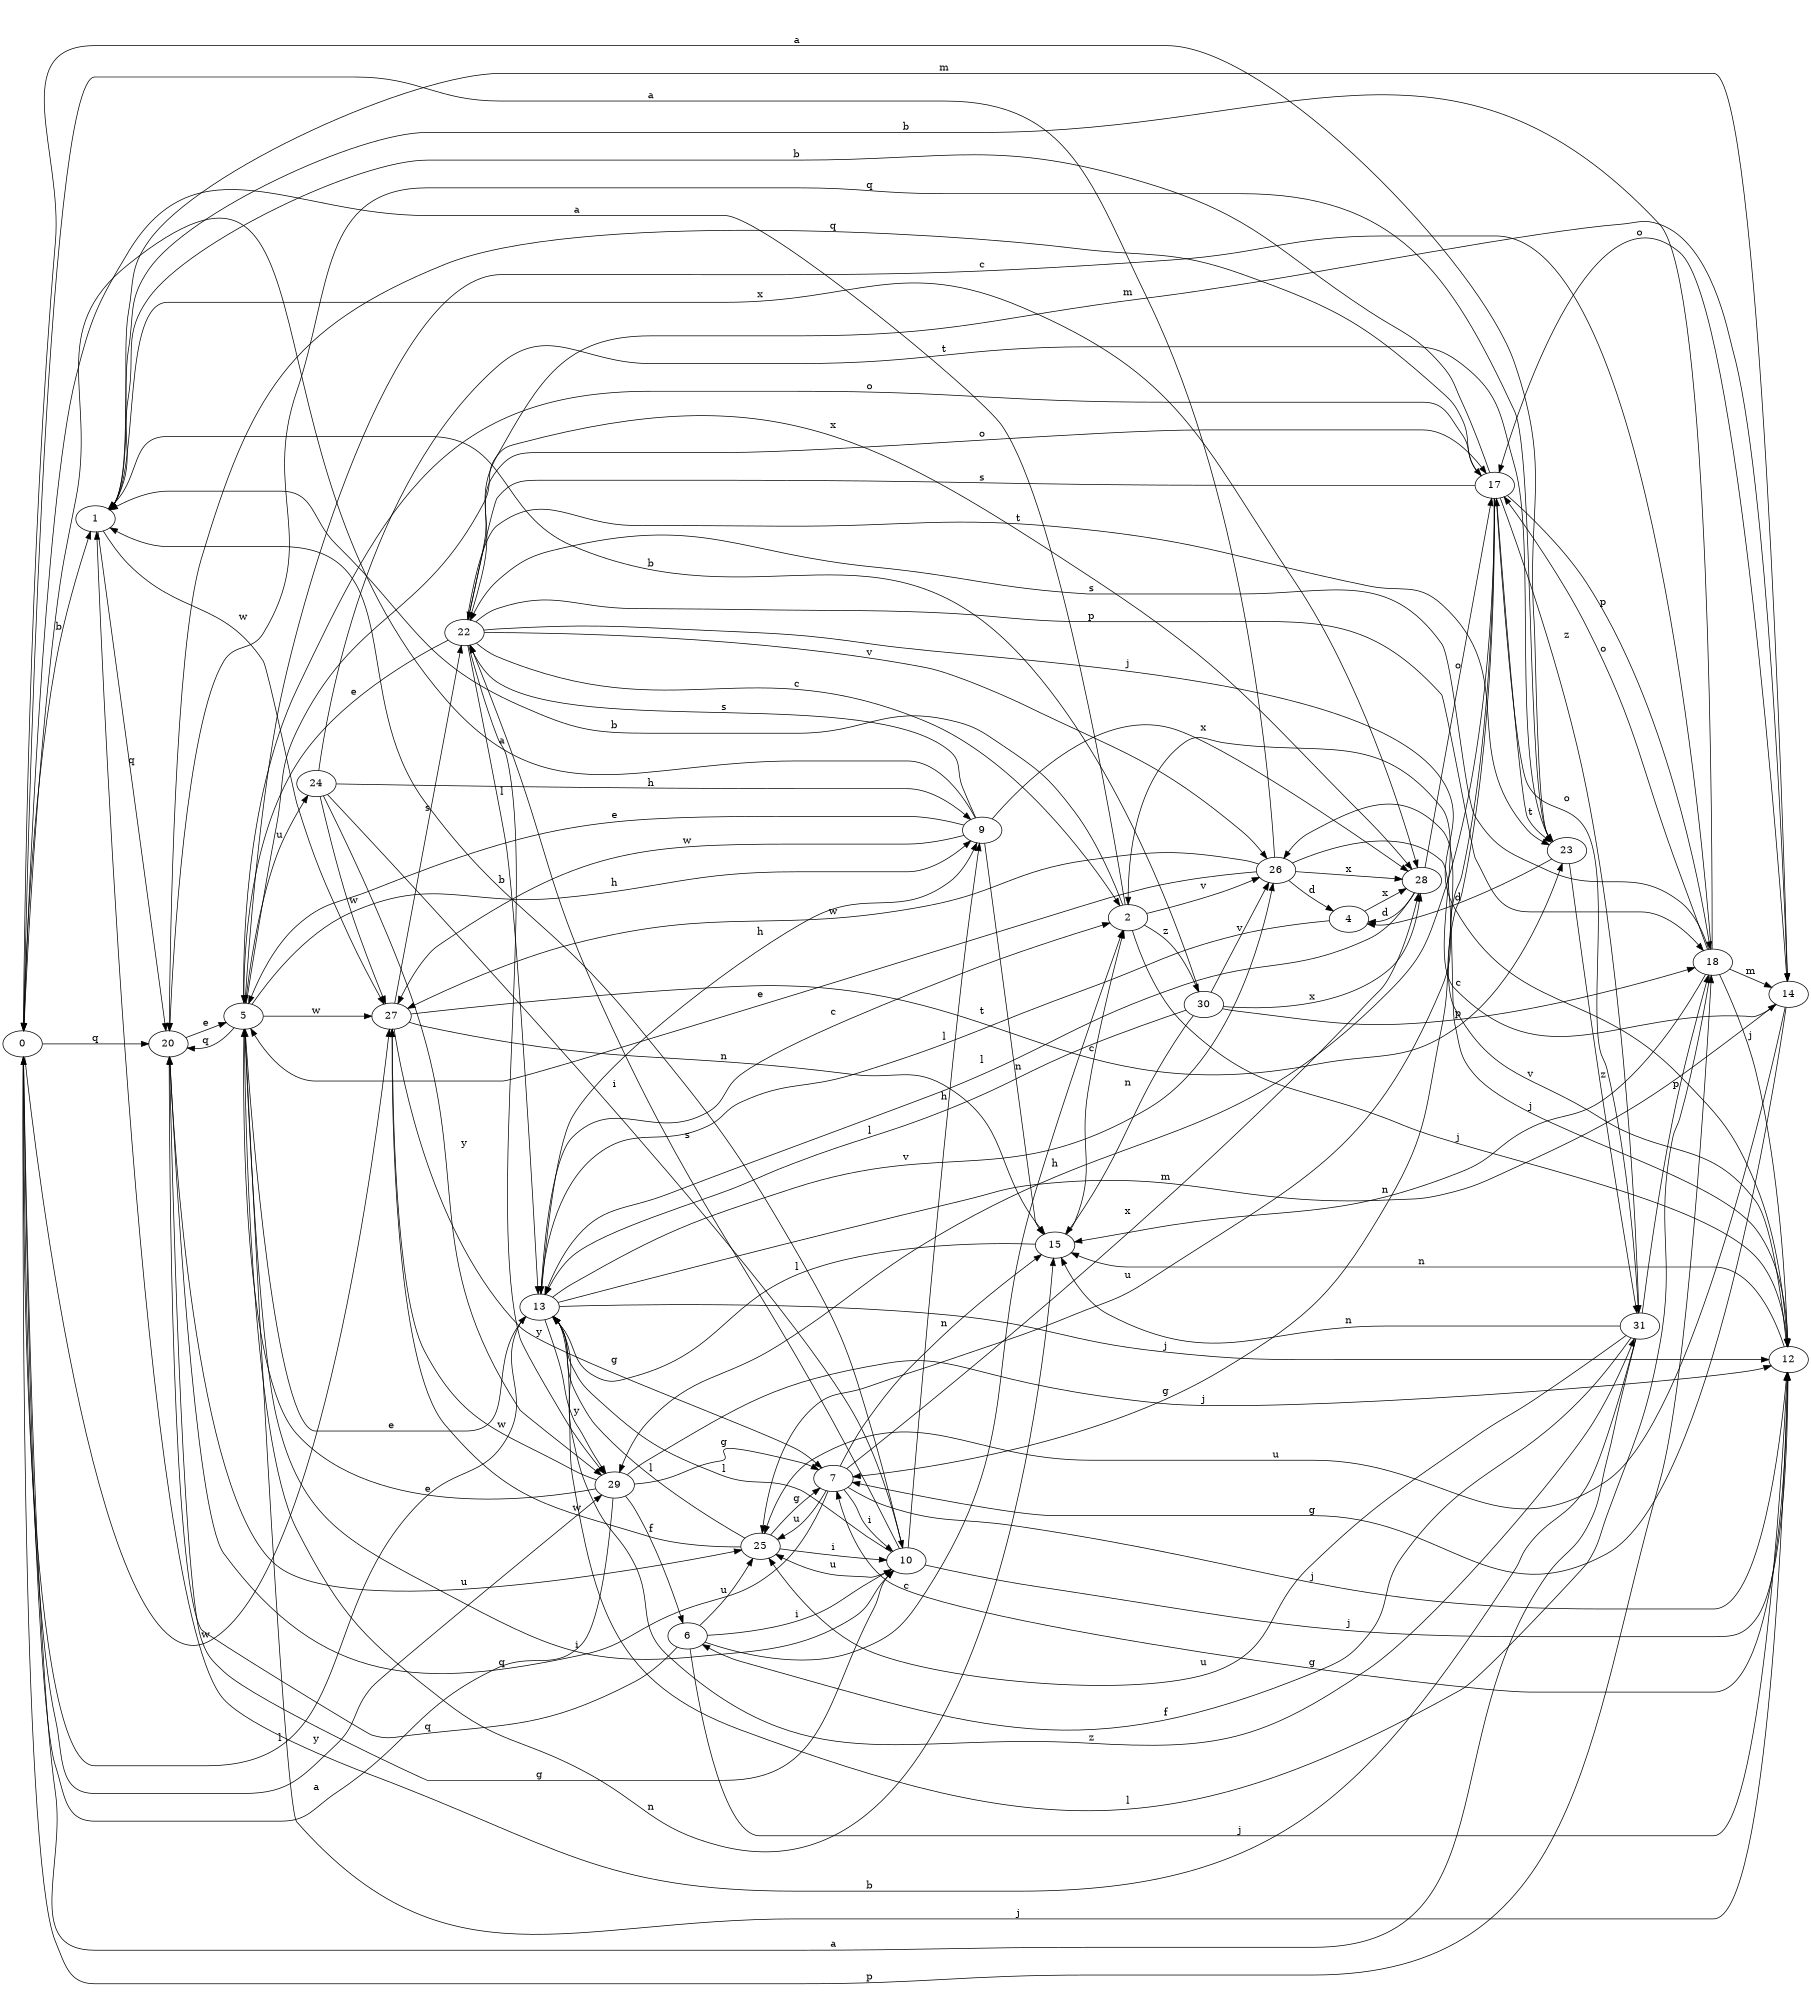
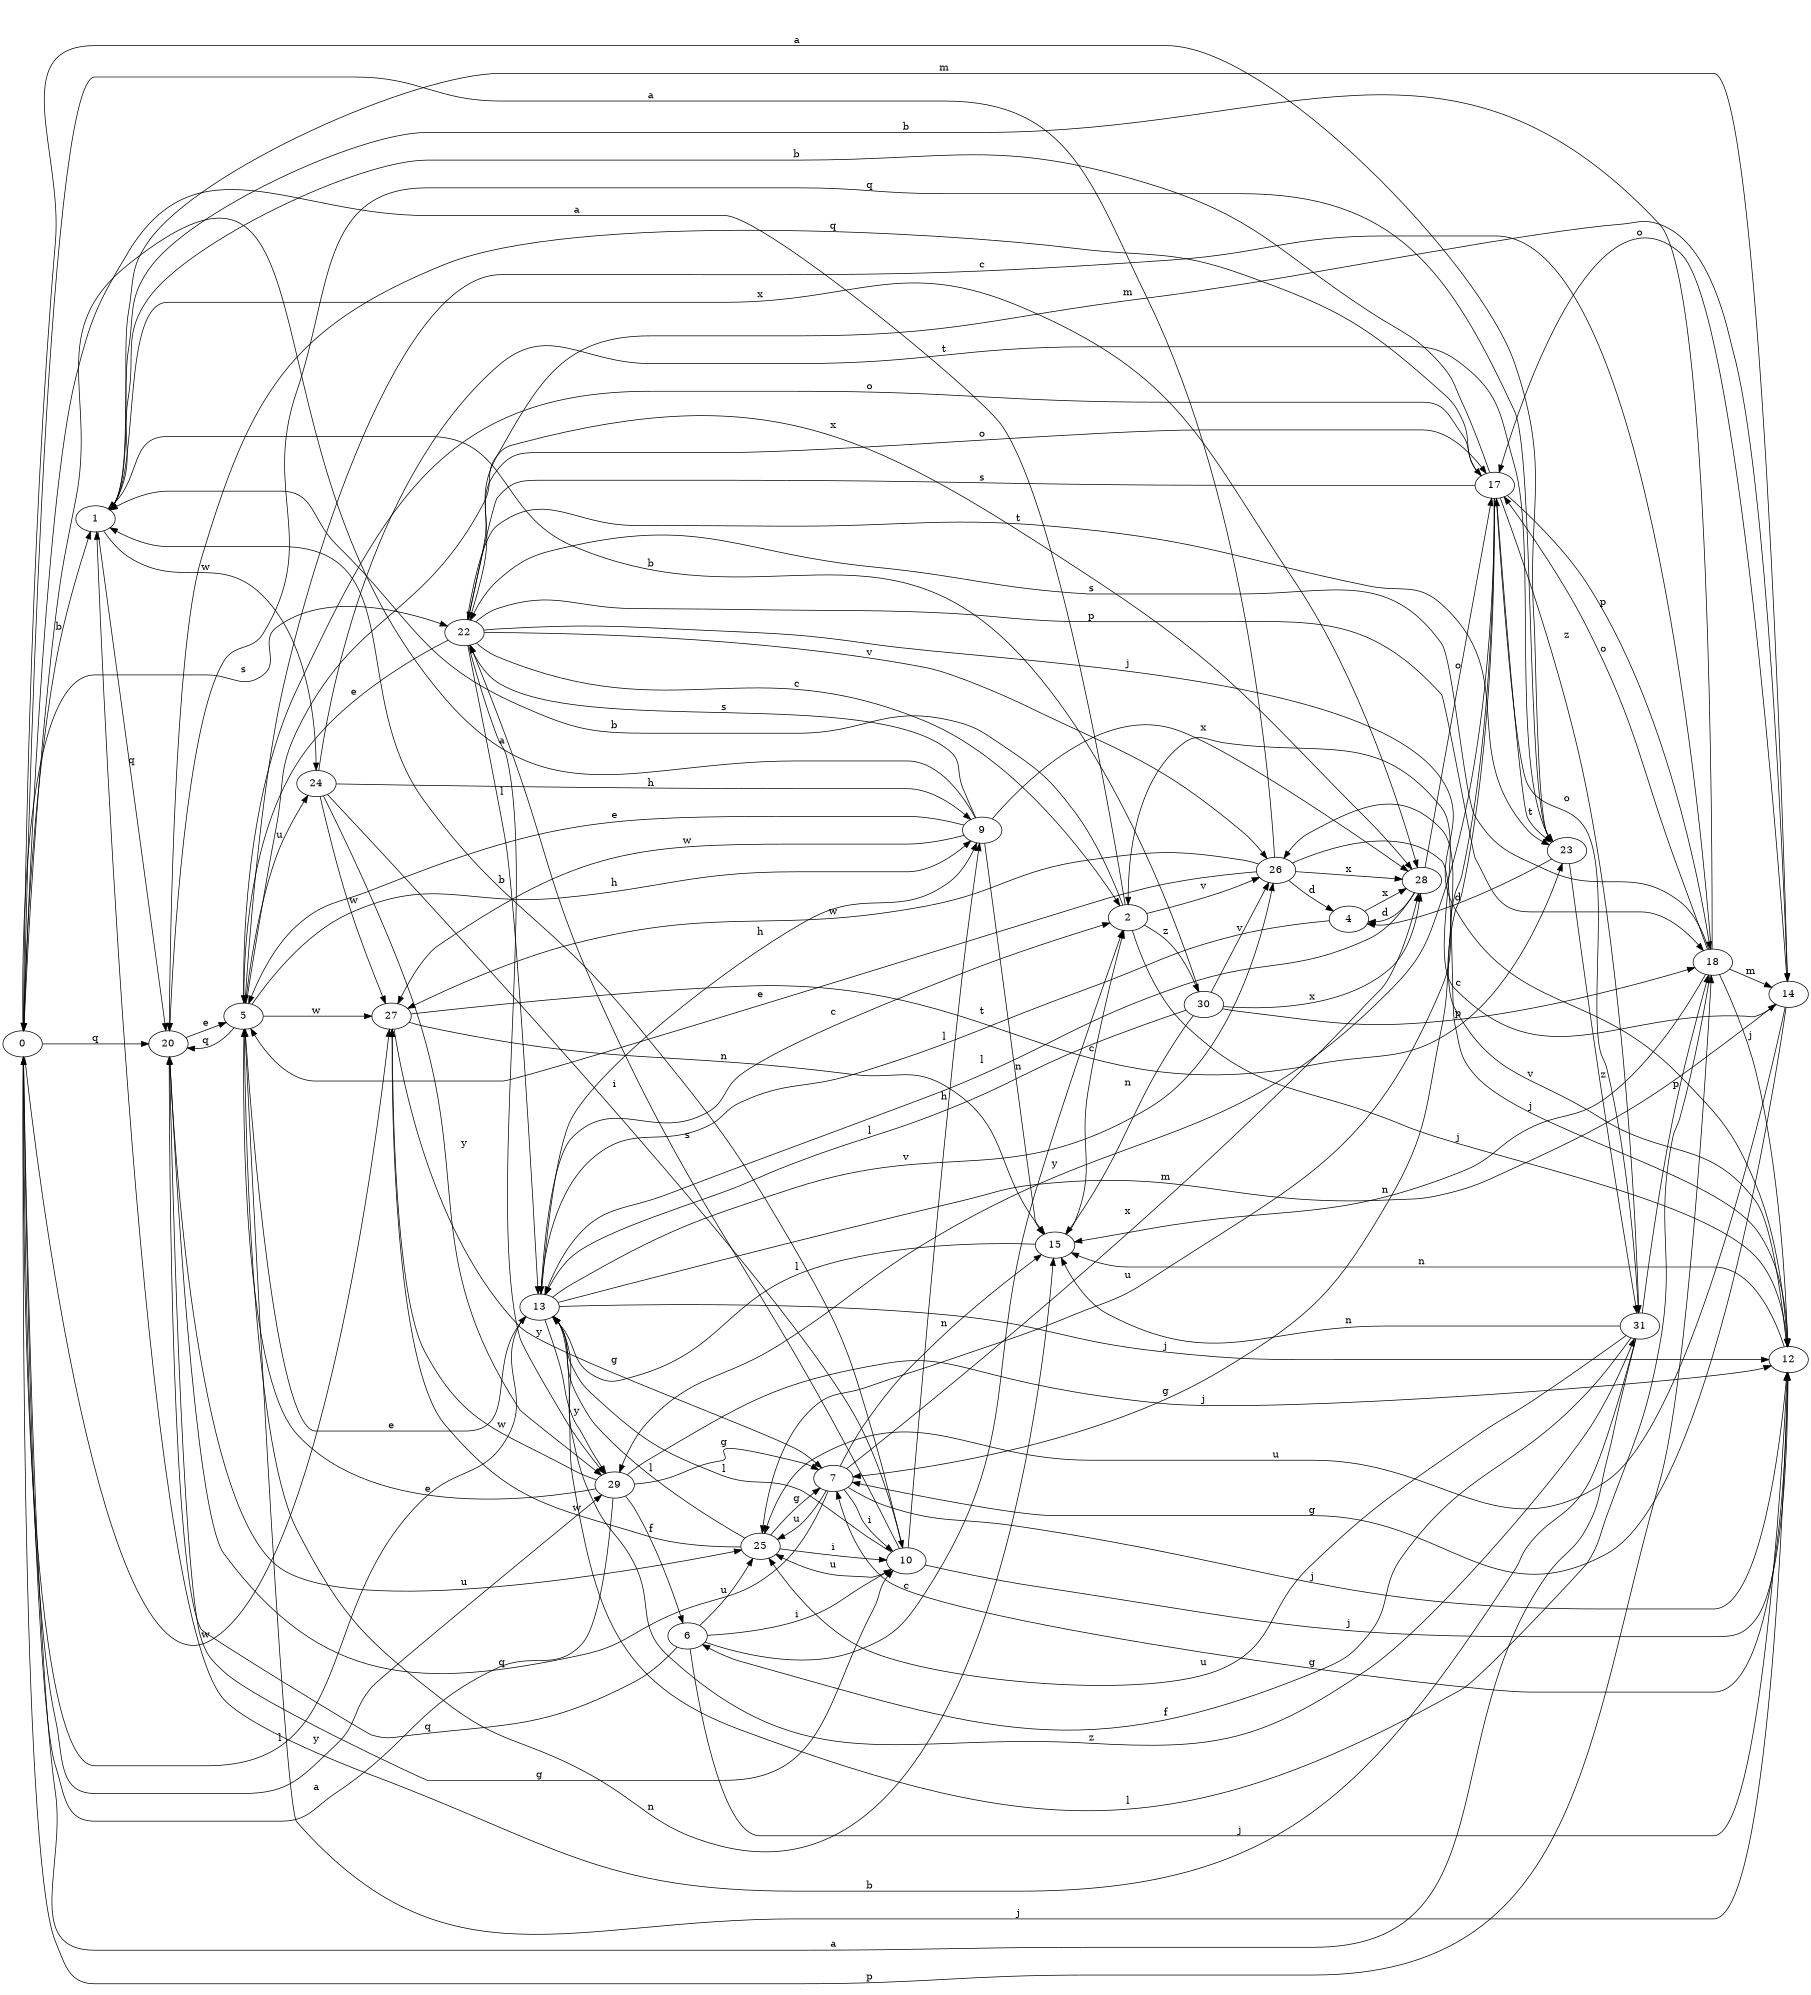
edge "1" -> "27": now "1" -> "24"
edge "27" -> "22": now "0" -> "22"
edge "17" -> "29": label "h" -> "y"
edge "5" -> "10": removed, label "i"
